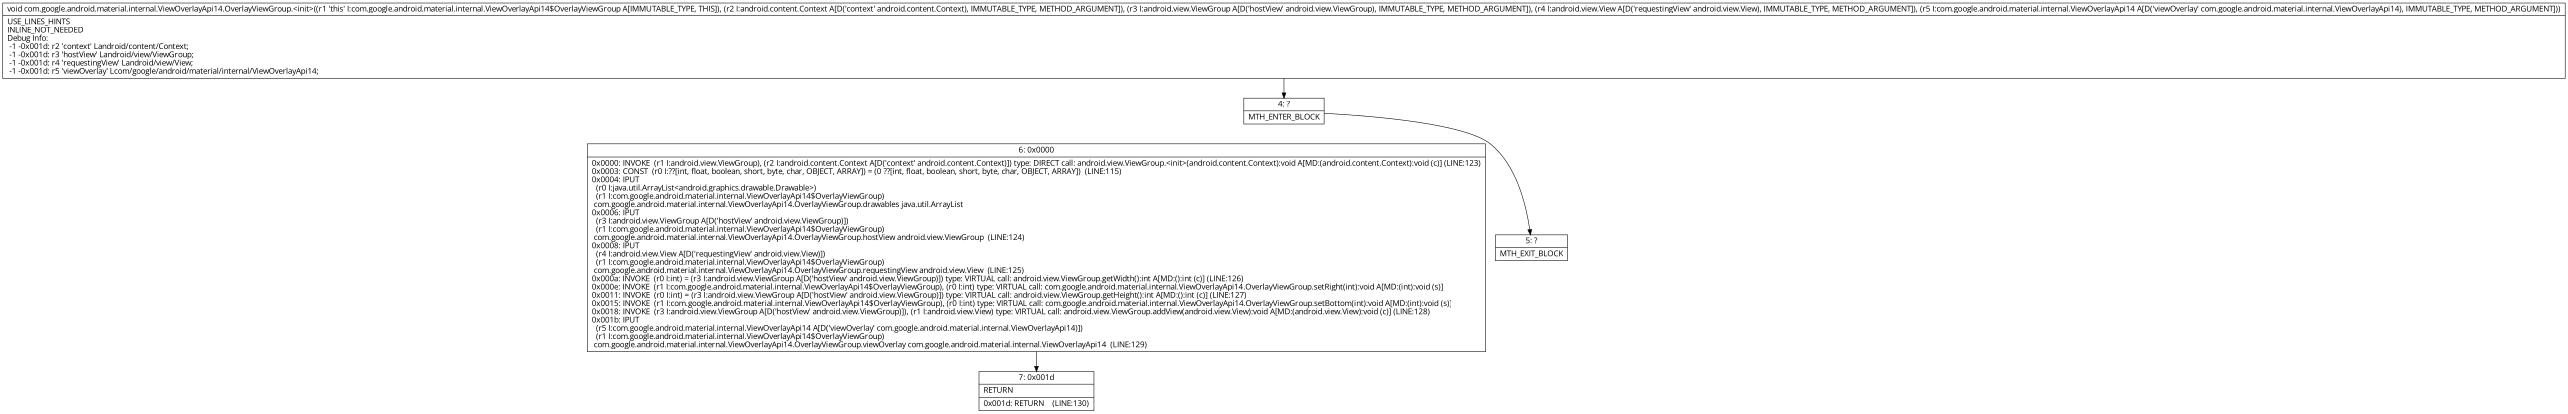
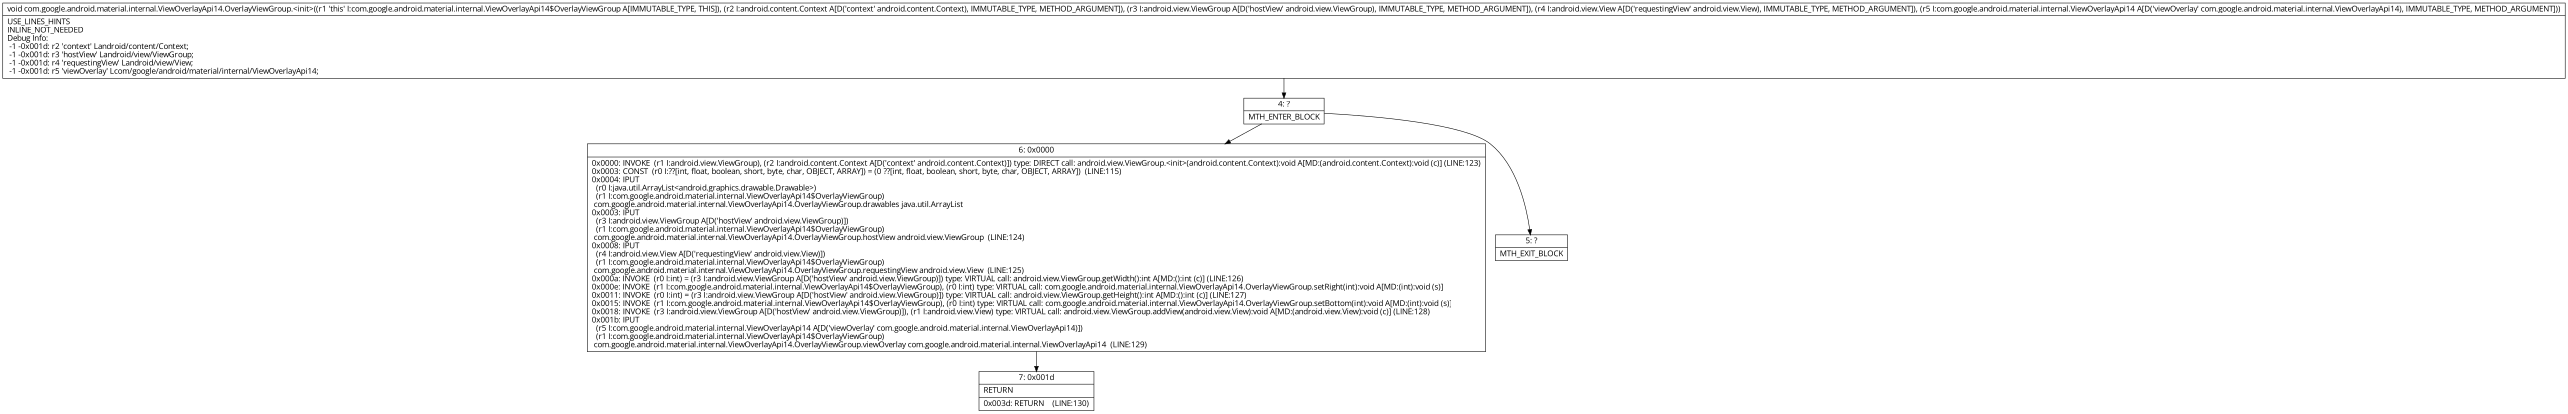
edge "4: ?" -> "6: 0x0000": added
node "6: 0x0000": text "0x0006: IPUT" -> "0x0003: IPUT"
node "7: 0x001d": text "0x001d: RETURN    (LINE:130)" -> "0x003d: RETURN    (LINE:130)"
